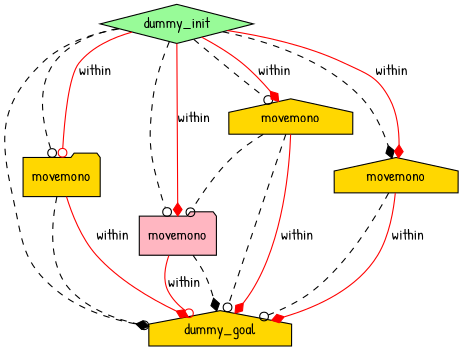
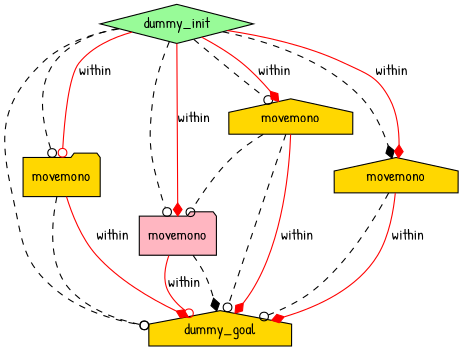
edge "dummy_init" -> "dummy_goal": arrowhead diamond -> odot
